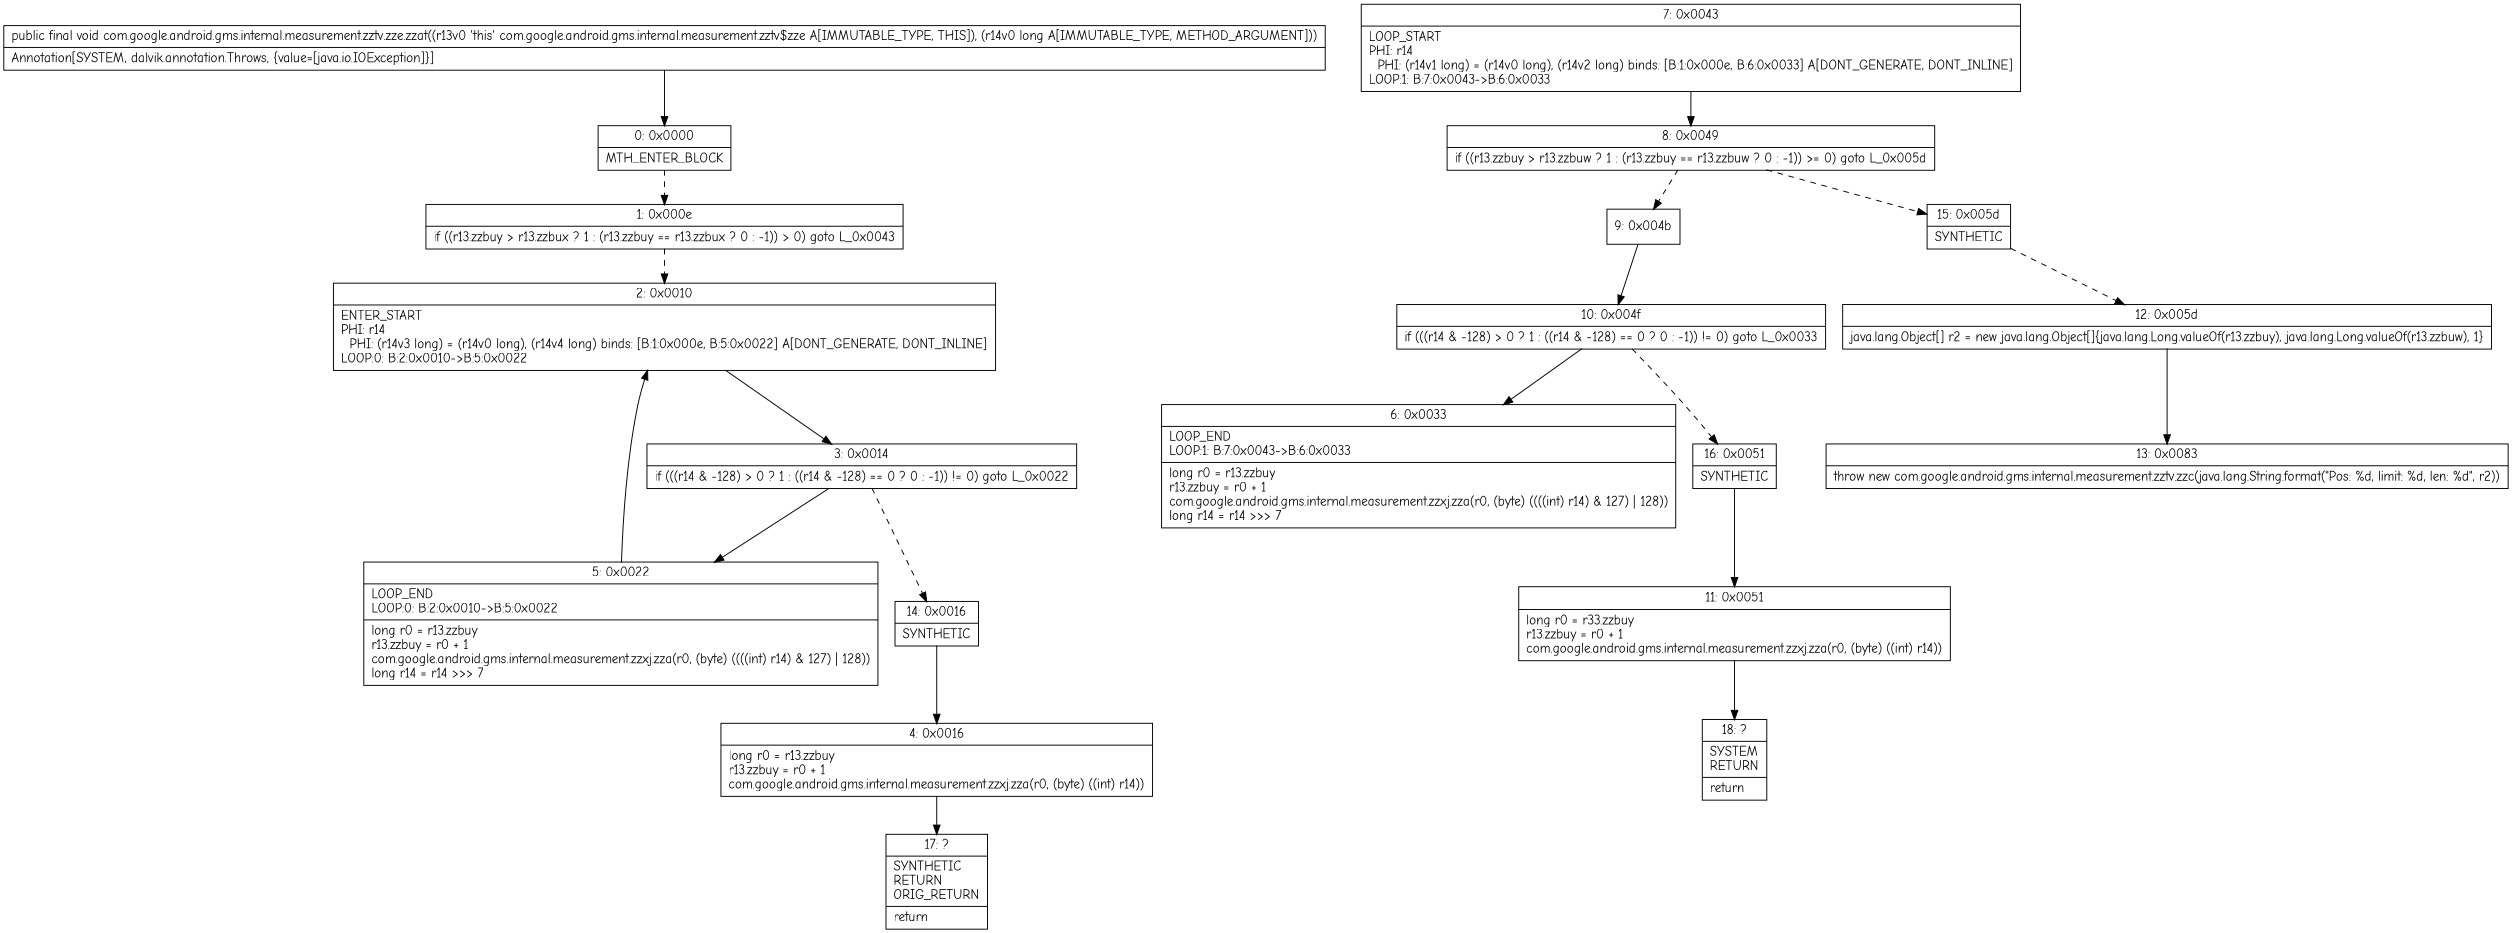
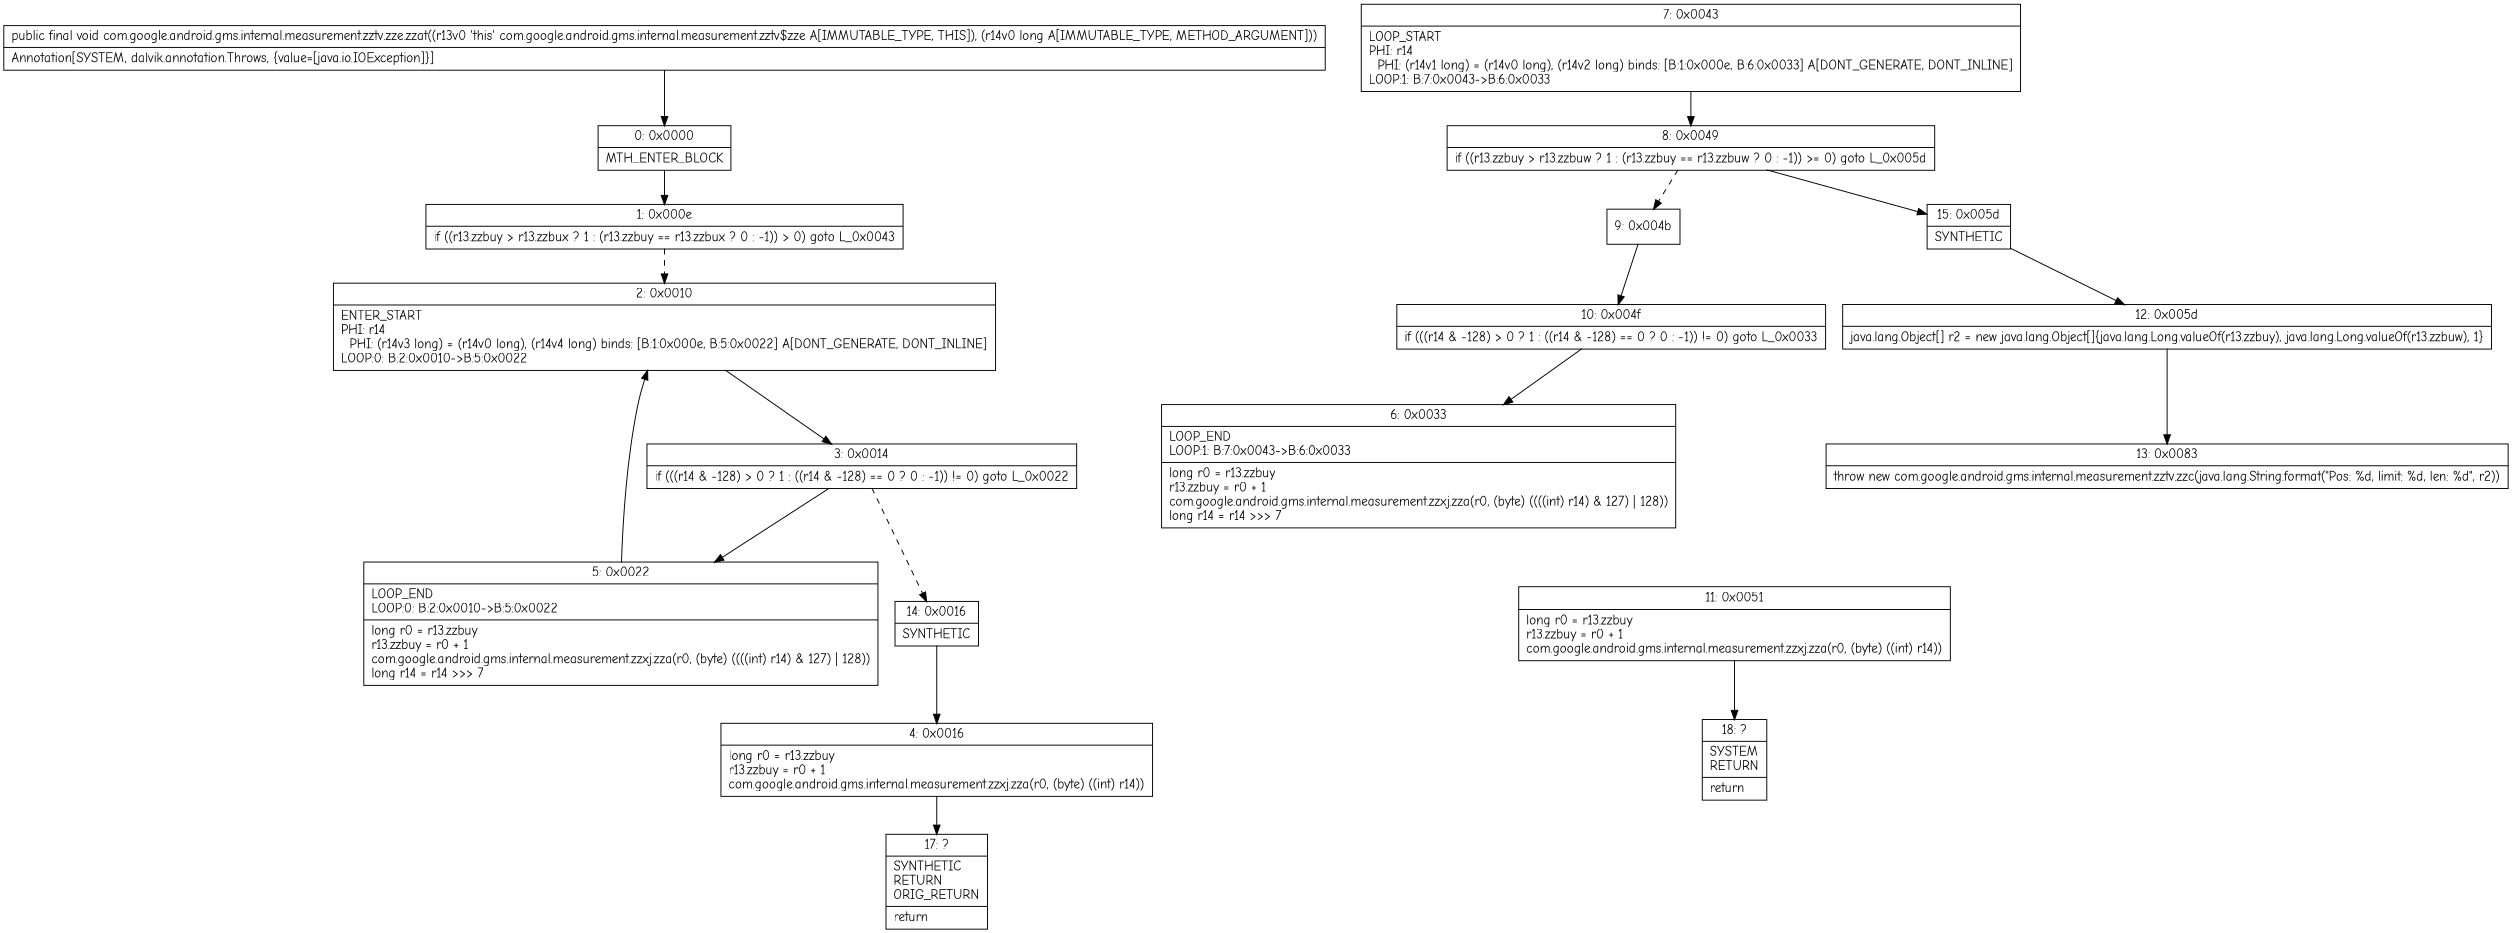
edge "0: 0x0000" -> "1: 0x000e": style dashed -> solid
edge "8: 0x0049" -> "15: 0x005d": style dashed -> solid
edge "15: 0x005d" -> "12: 0x005d": style dashed -> solid
node "16: 0x0051": removed
node "11: 0x0051": text "long r0 = r33.zzbuy" -> "long r0 = r13.zzbuy"
